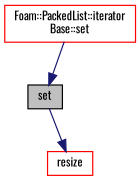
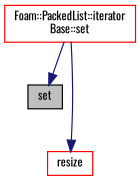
edge "set" -> "resize": now "Foam::PackedList::iterator Base::set" -> "resize"
